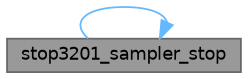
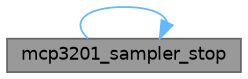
node "stop3201_sampler_stop": label "stop3201_sampler_stop" -> "mcp3201_sampler_stop"
